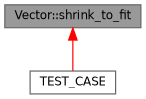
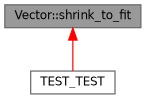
node "TEST_CASE": label "TEST_CASE" -> "TEST_TEST"
